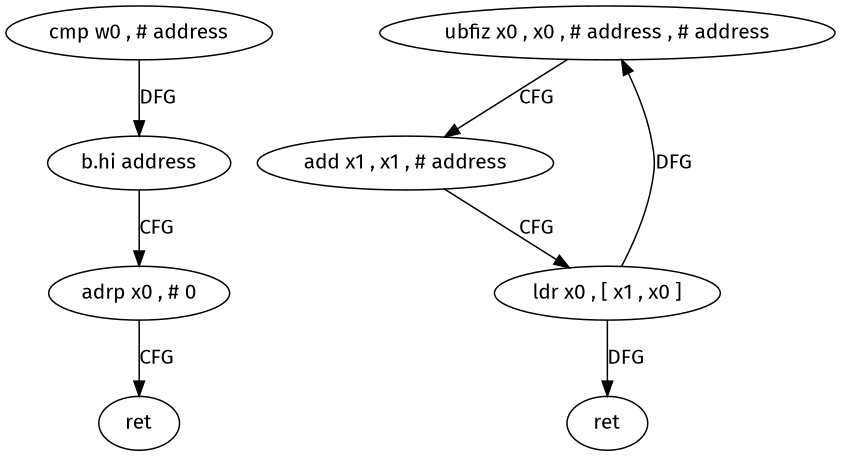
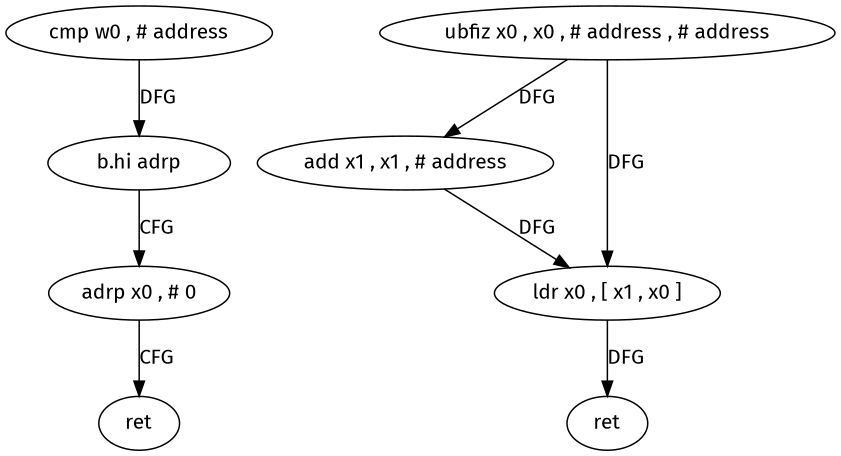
edge "ubfiz x0 , x0 , # address , # address" -> "add x1 , x1 , # address": label "CFG" -> "DFG"
node "b.hi address": label "b.hi address" -> "b.hi adrp"
edge "ldr x0 , [ x1 , x0 ]" -> "ubfiz x0 , x0 , # address , # address": reversed
edge "add x1 , x1 , # address" -> "ldr x0 , [ x1 , x0 ]": label "CFG" -> "DFG"
